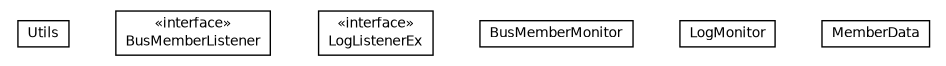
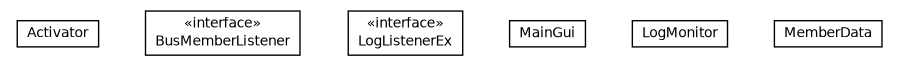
node "Utils": removed
node "Activator": added
node "MainGui": added
node "BusMemberMonitor": removed
